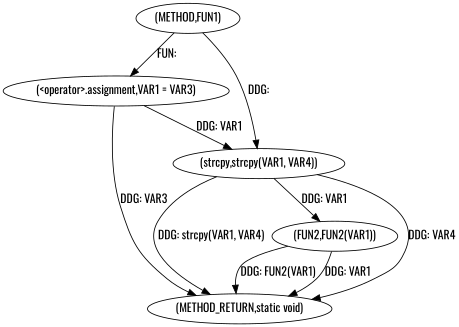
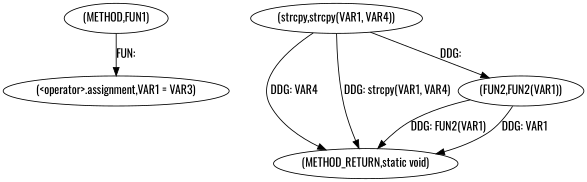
edge "(METHOD,FUN1)" -> "(strcpy,strcpy(VAR1, VAR4))": removed, label "DDG:"
edge "(<operator>.assignment,VAR1 = VAR3)" -> "(strcpy,strcpy(VAR1, VAR4))": removed, label "DDG: VAR1"
edge "(strcpy,strcpy(VAR1, VAR4))" -> "(FUN2,FUN2(VAR1))": label "DDG: VAR1" -> "DDG: "
edge "(<operator>.assignment,VAR1 = VAR3)" -> "(METHOD_RETURN,static void)": removed, label "DDG: VAR3"
